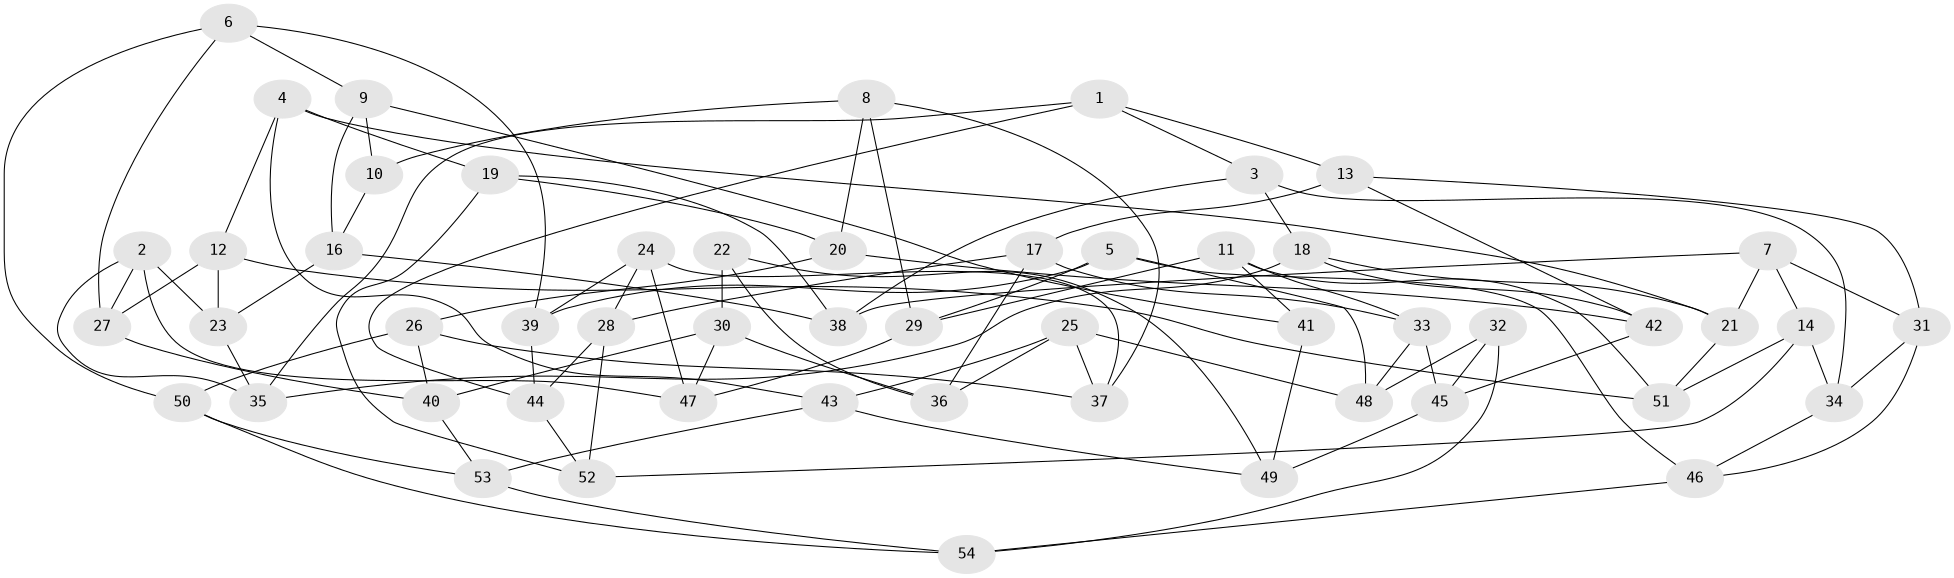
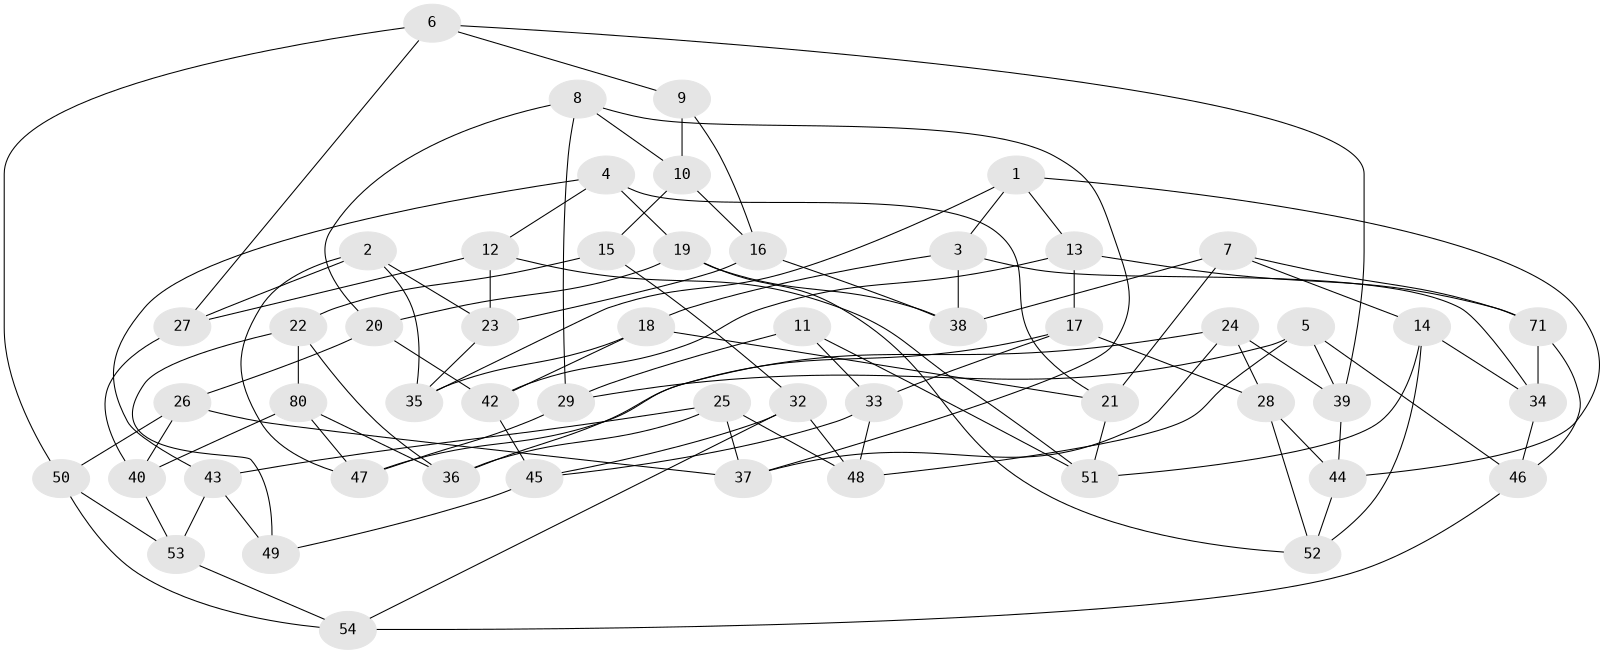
node "15": added
node "30": label "30" -> "80"
node "41": removed
node "31": label "31" -> "71"
